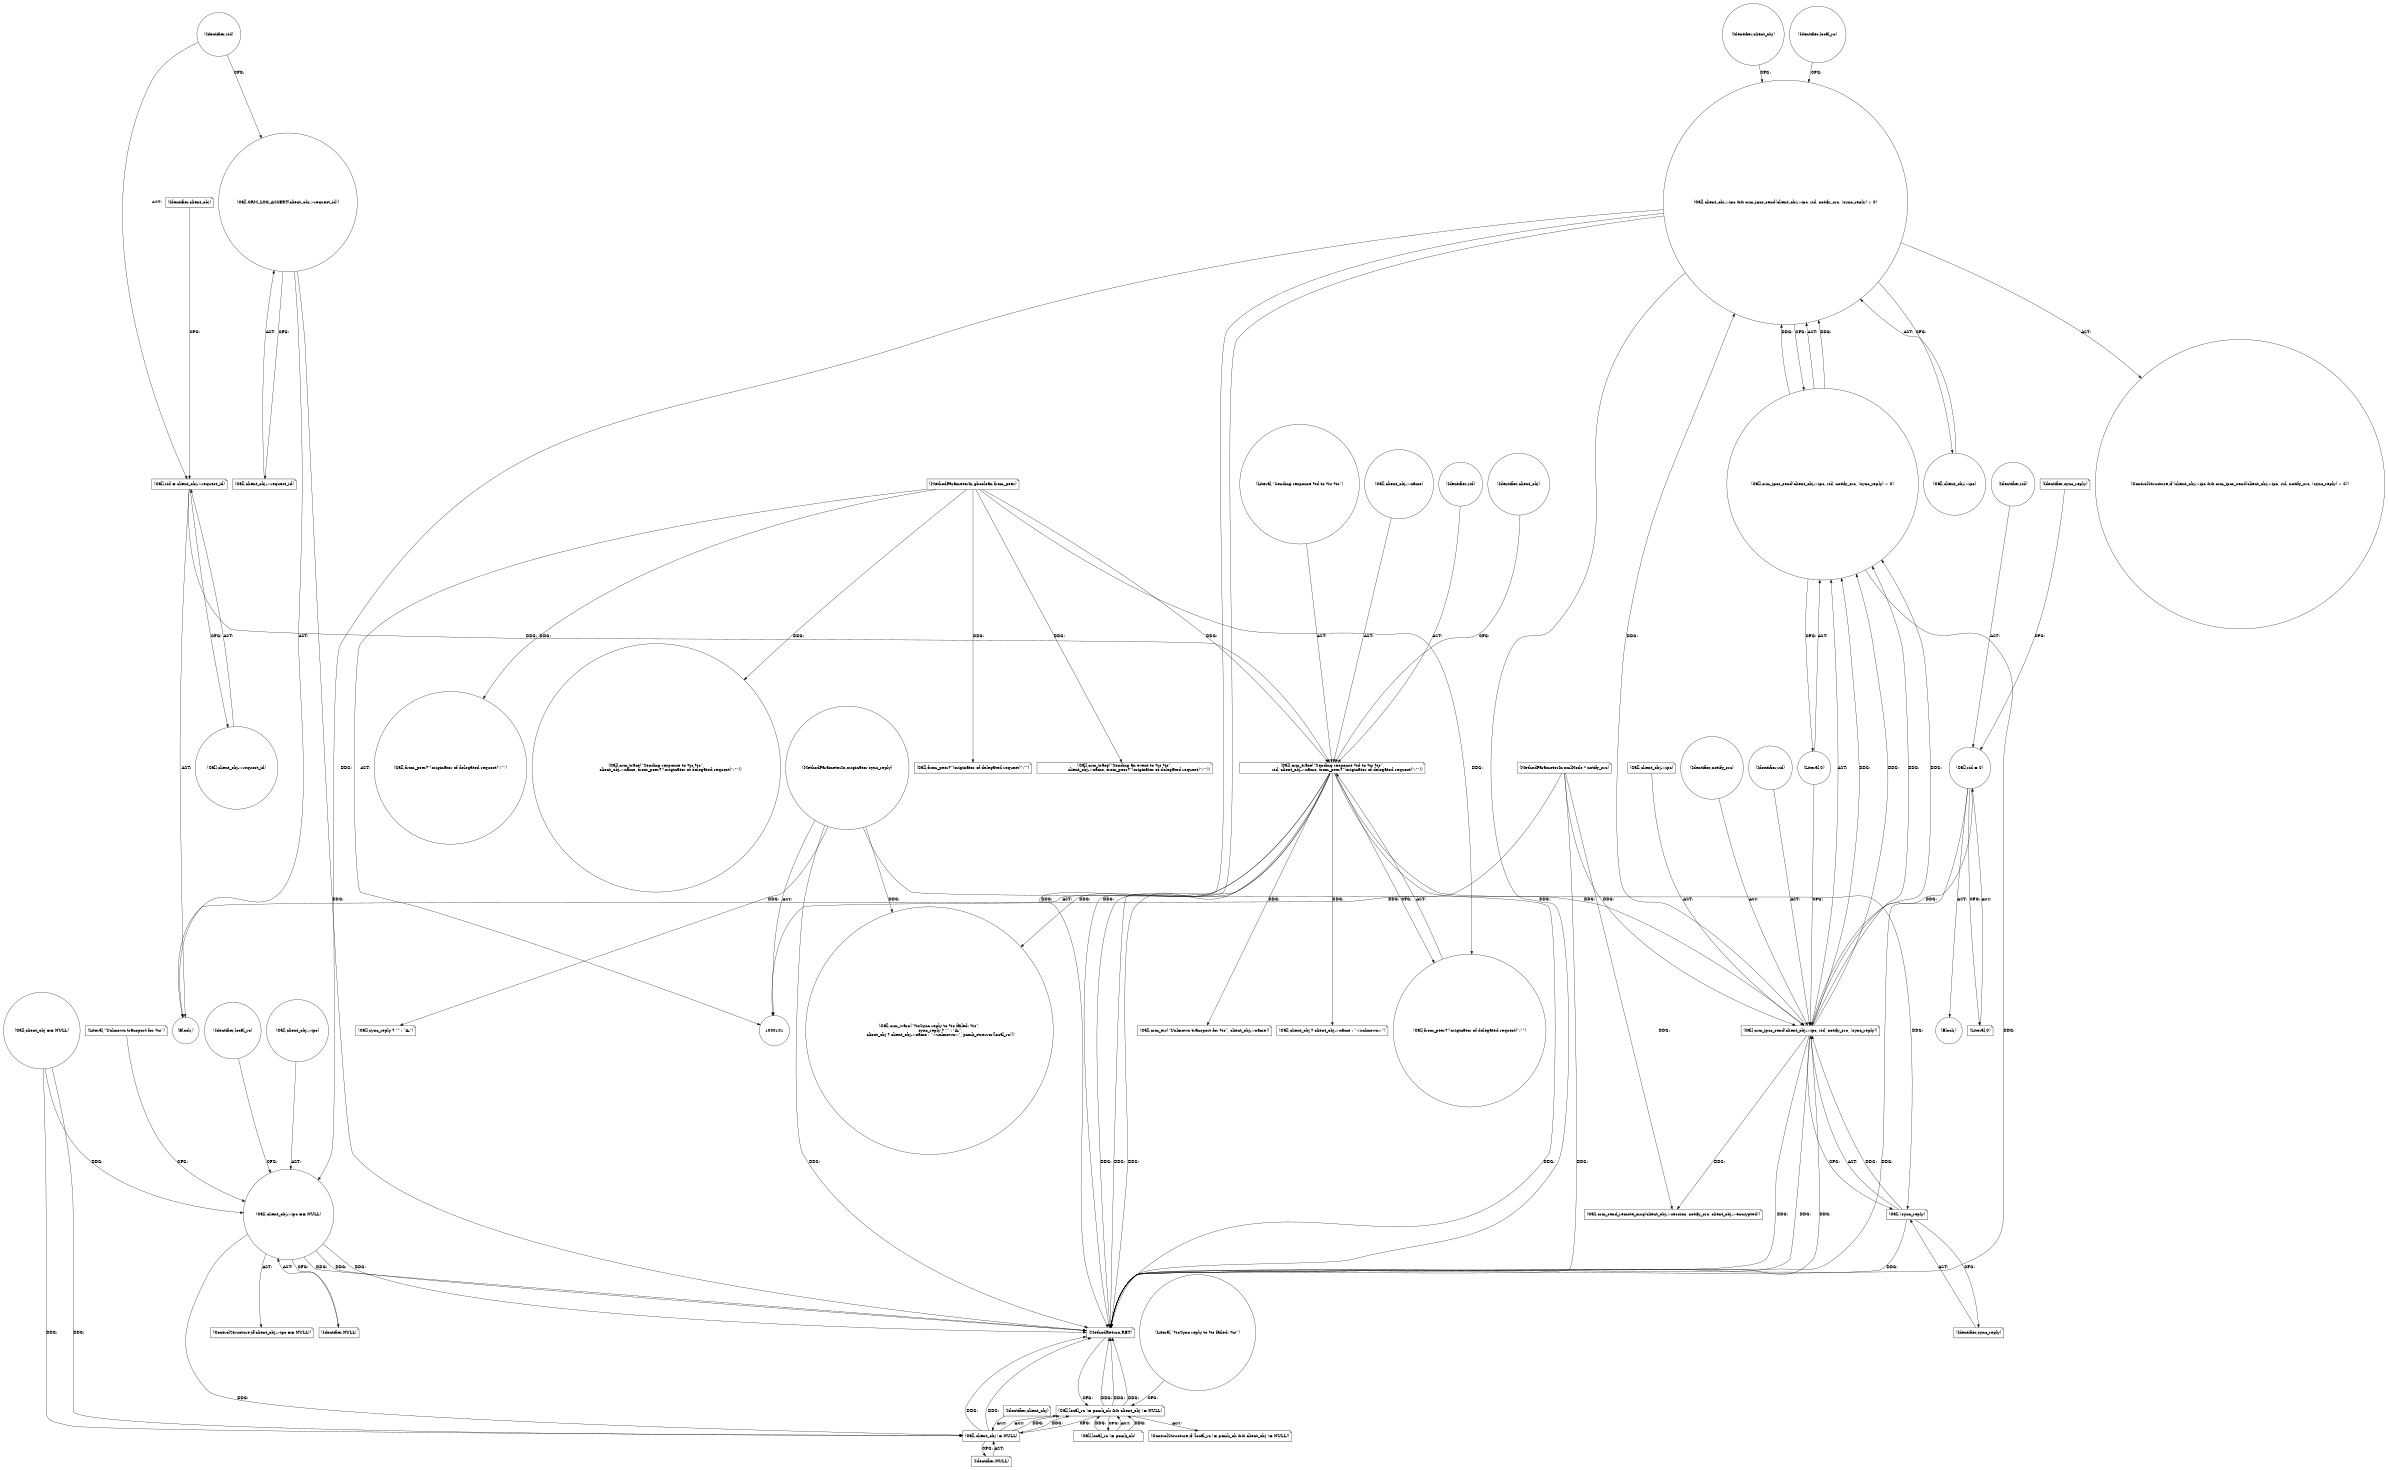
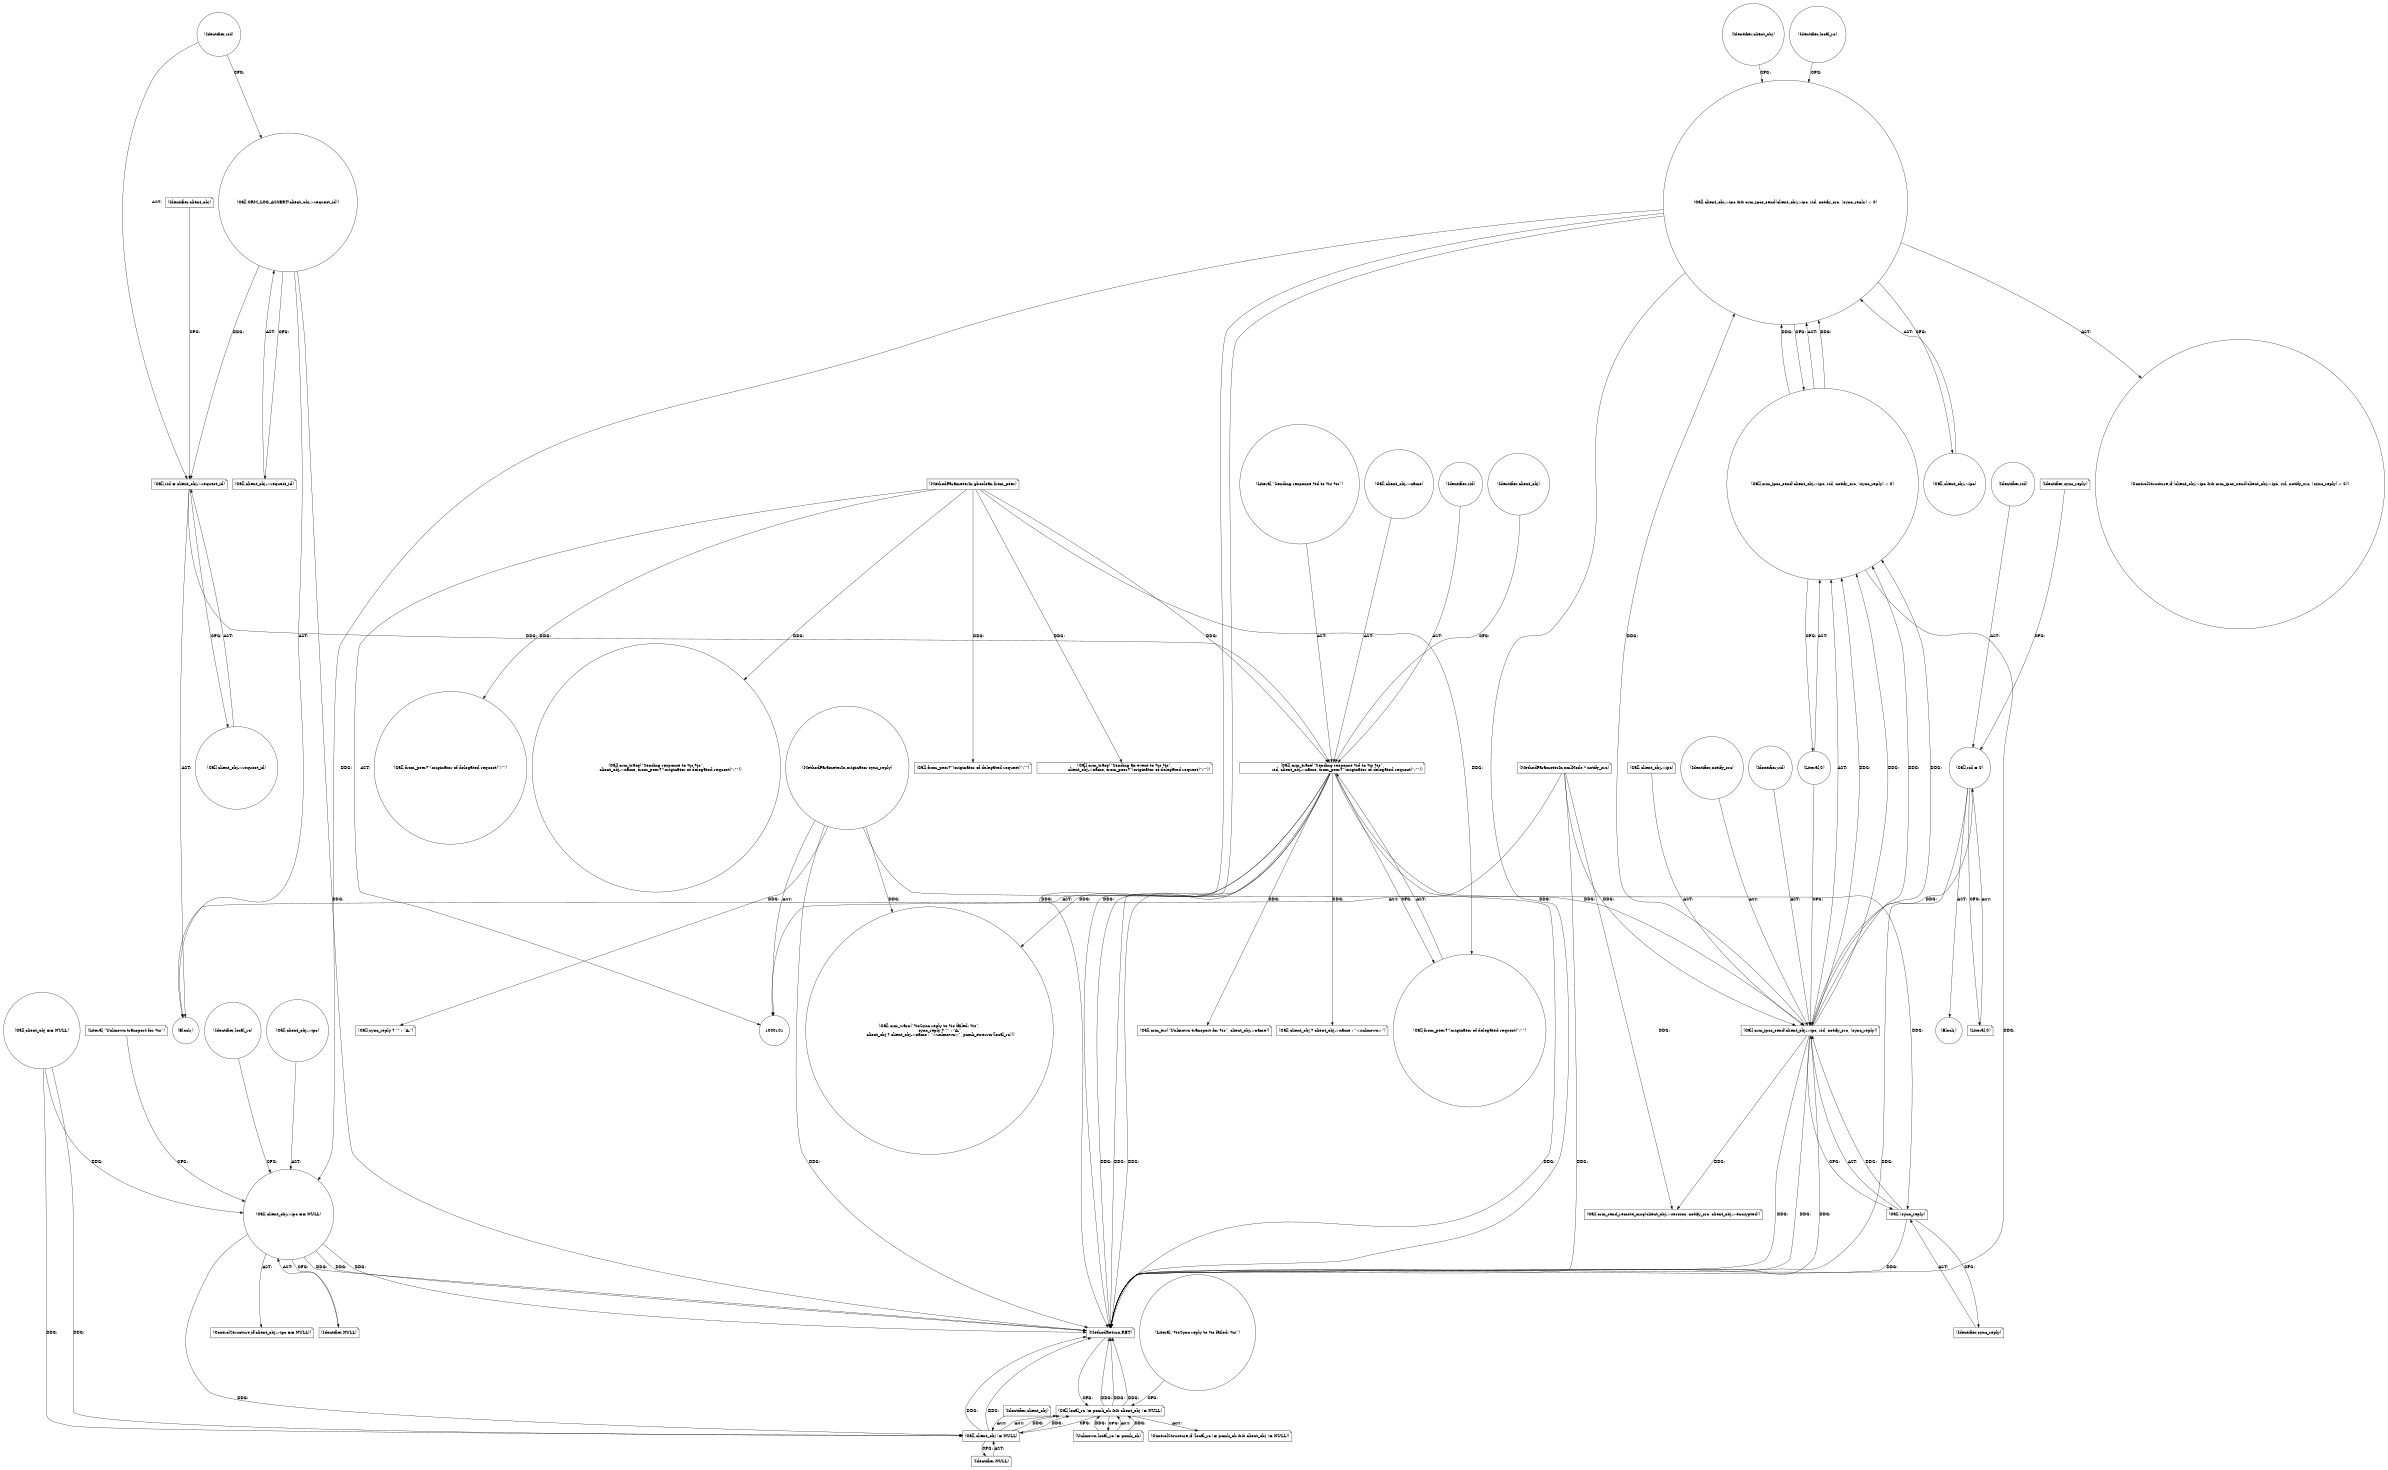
edge "(Call,CRM_LOG_ASSERT(client_obj->request_id))" -> "(Call,rid = client_obj->request_id)": added, label "DDG:"
edge "(MethodParameterIn,xmlNode * notify_src)" -> "1000101": label "DDG: " -> "AST: "
node "(Call,local_rc != pcmk_ok)": label "(Call,local_rc != pcmk_ok)" -> "(Unknown,local_rc != pcmk_ok)"
